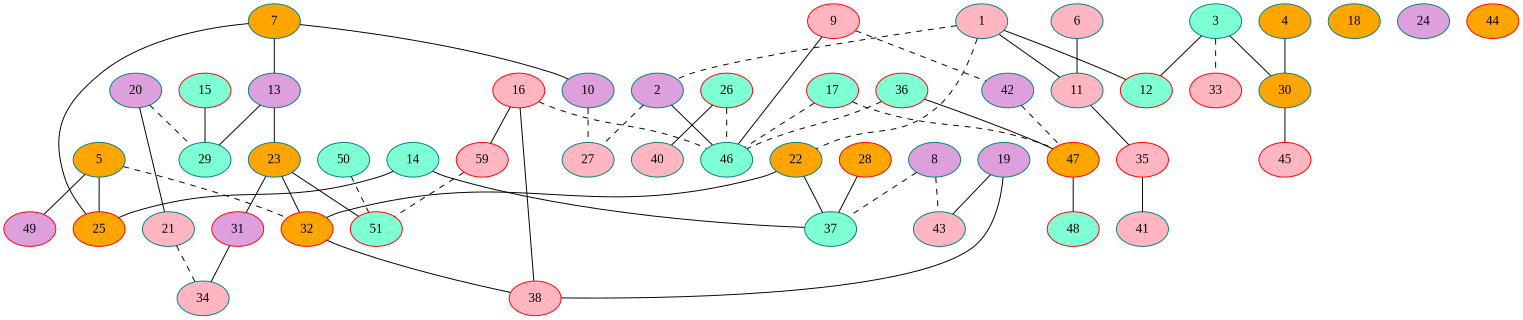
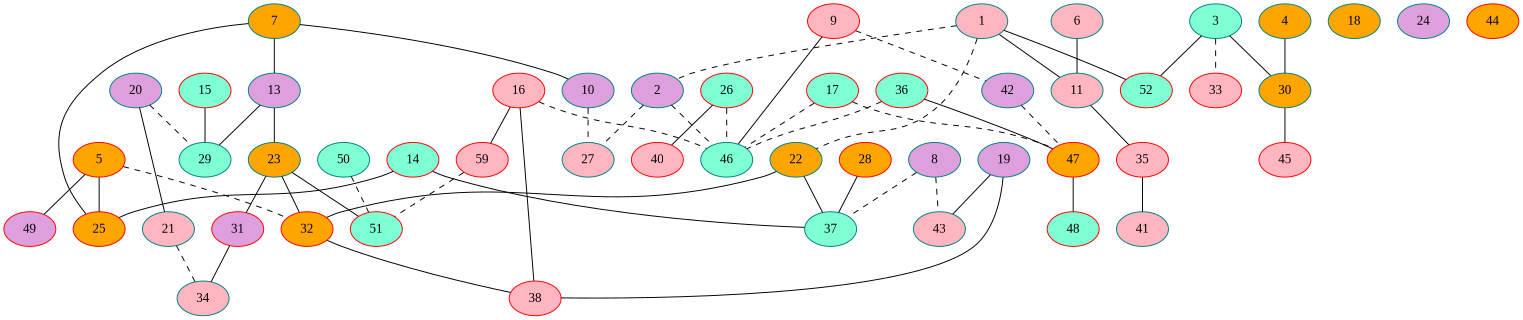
node "12": label "12" -> "52"
edge "2" -- "46": style solid -> dashed
node "5": color teal -> red
node "14": color teal -> red
node "40": color teal -> red
